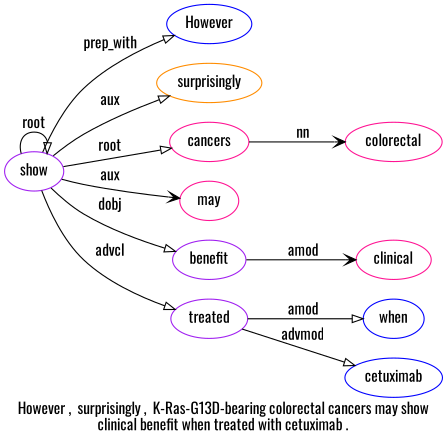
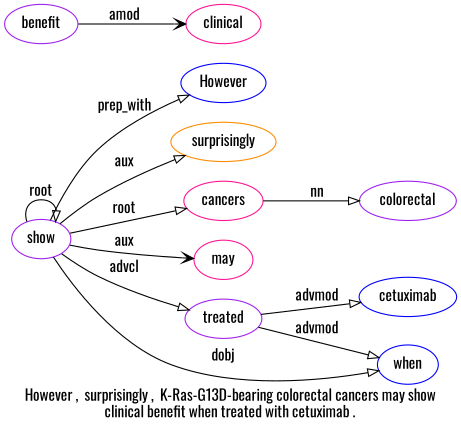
edge "cancers" -> "colorectal": arrowhead vee -> onormal
node "colorectal": color deeppink -> purple
edge "show" -> "benefit": now "show" -> "when"
edge "treated" -> "when": label "amod" -> "advmod"
